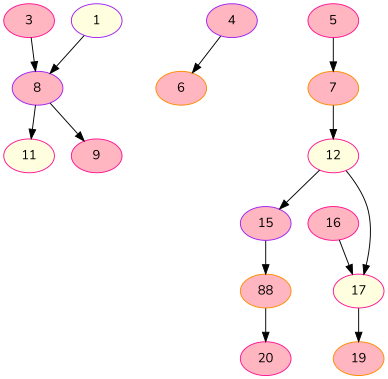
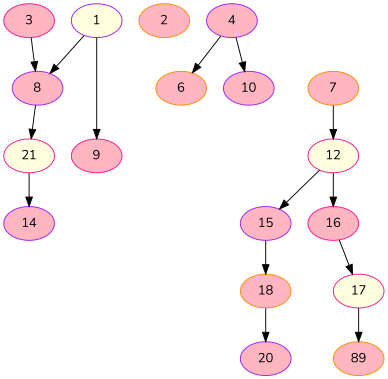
node "2": added
node "5": removed
node "10": added
edge "8" -> "9": now "1" -> "9"
node "11": label "11" -> "21"
edge "12" -> "17": now "12" -> "16"
node "14": added
node "88": label "88" -> "18"
node "20": color deeppink -> purple
node "19": label "19" -> "89"
